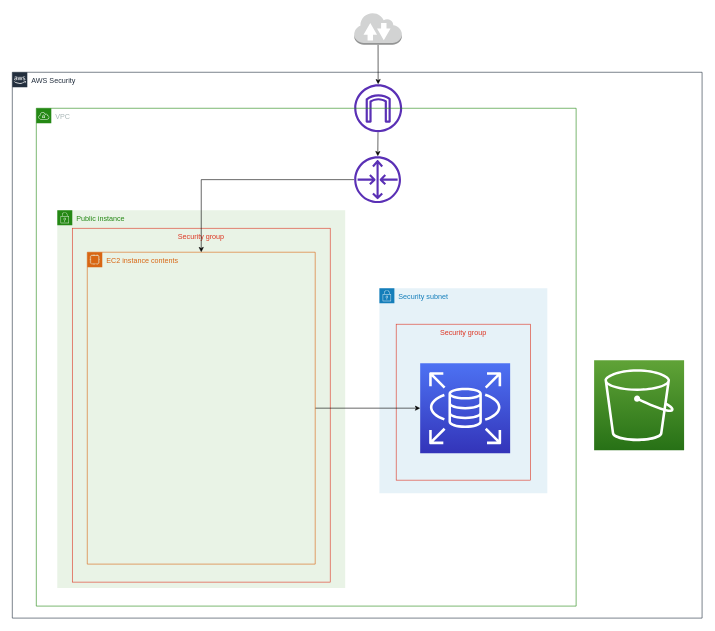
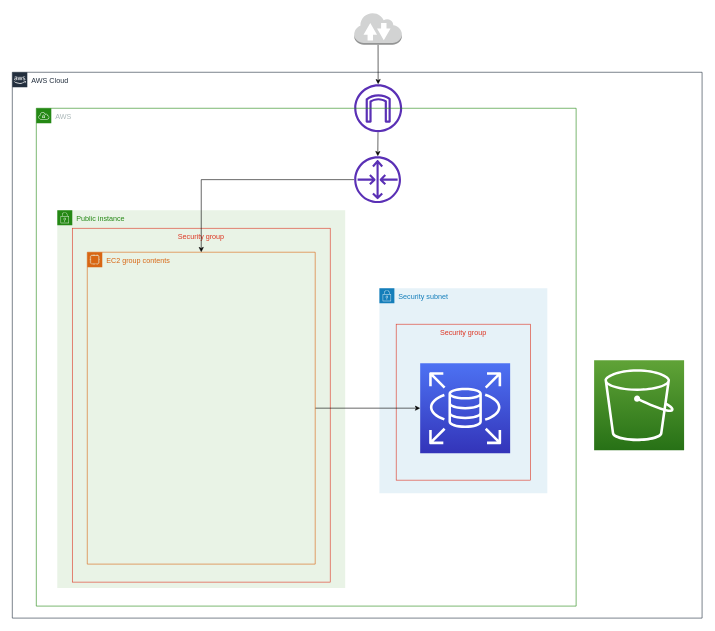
node "AWS Security": label "AWS Security" -> "AWS Cloud"
node "VPC": label "VPC" -> "AWS"
node "EC2 instance contents": label "EC2 instance contents" -> "EC2 group contents"
